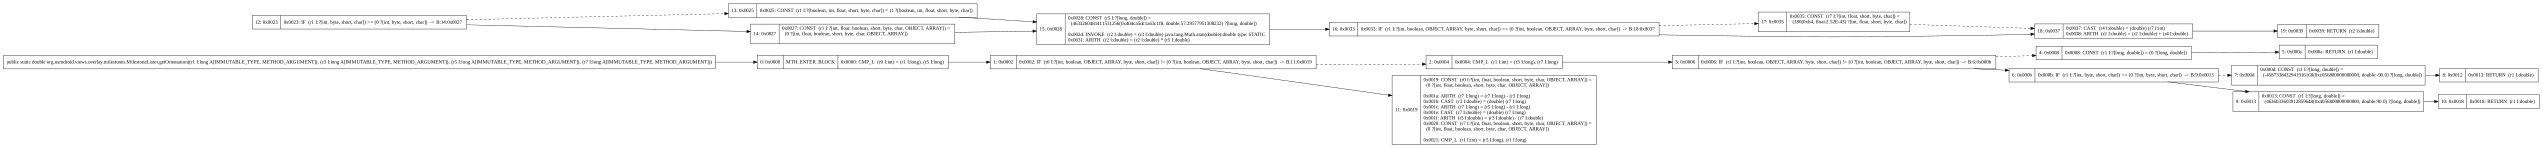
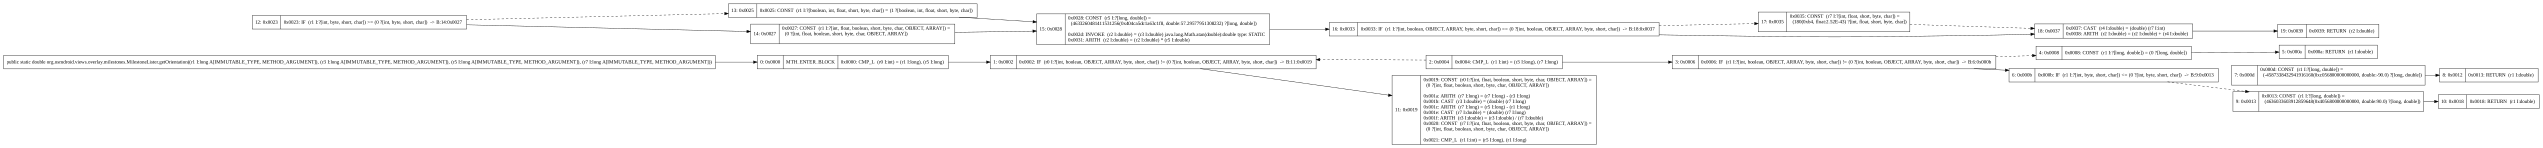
edge "1: 0x0002" -> "2: 0x0004": reversed
edge "6: 0x000b" -> "7: 0x000d": removed
edge "6: 0x000b" -> "9: 0x0013": style solid -> dashed
